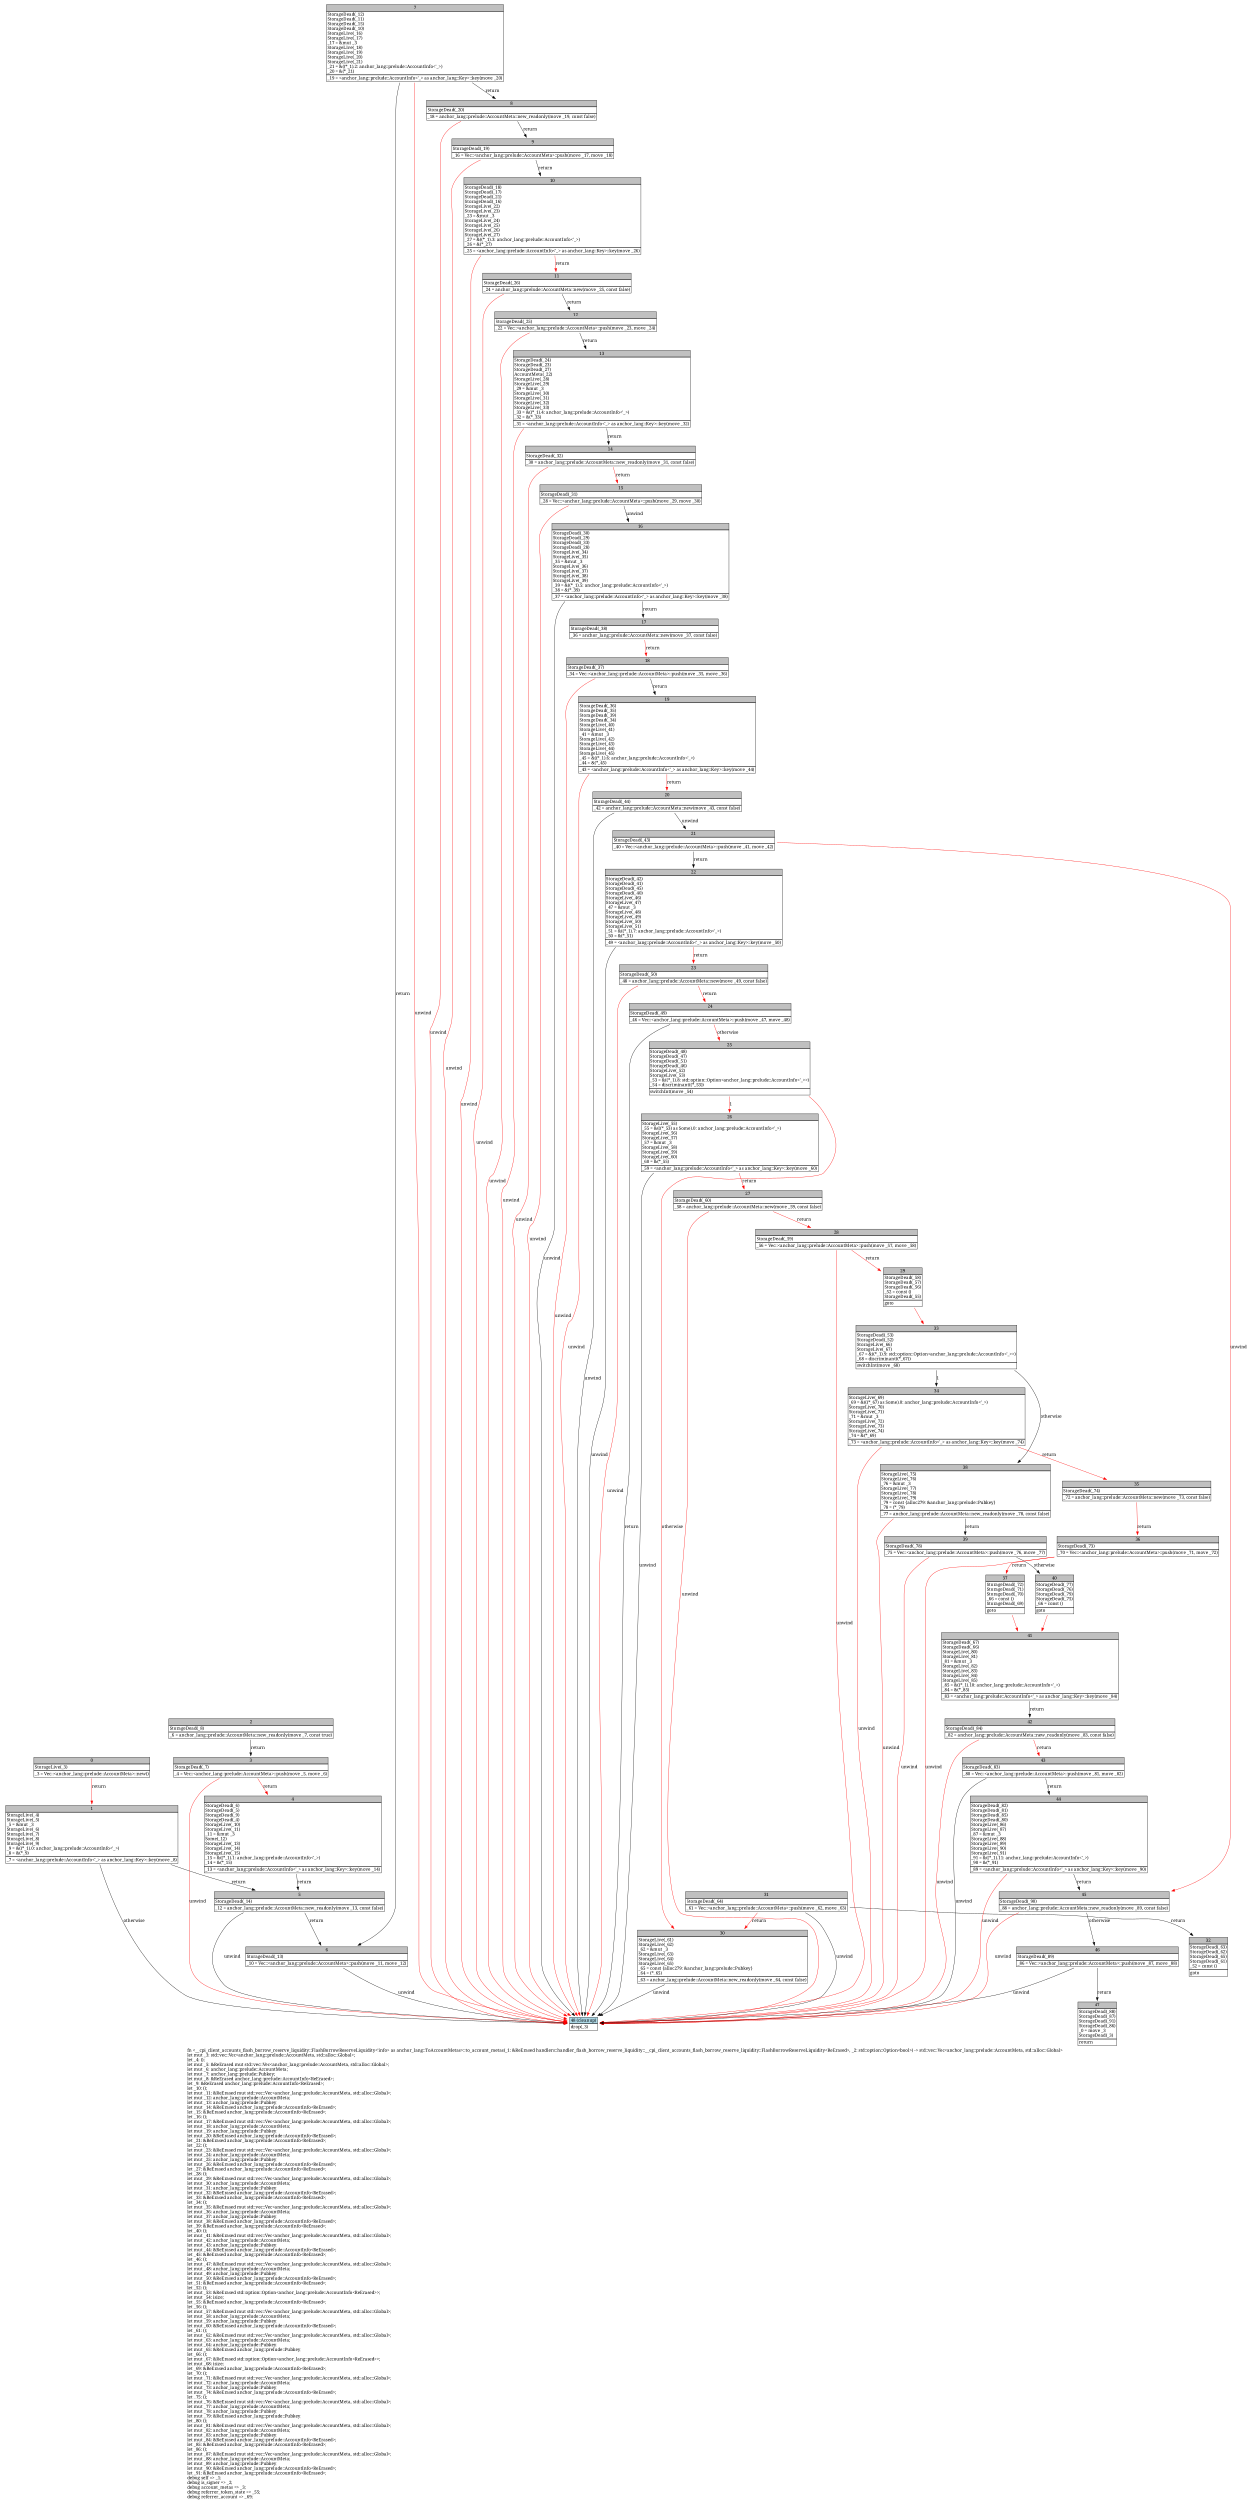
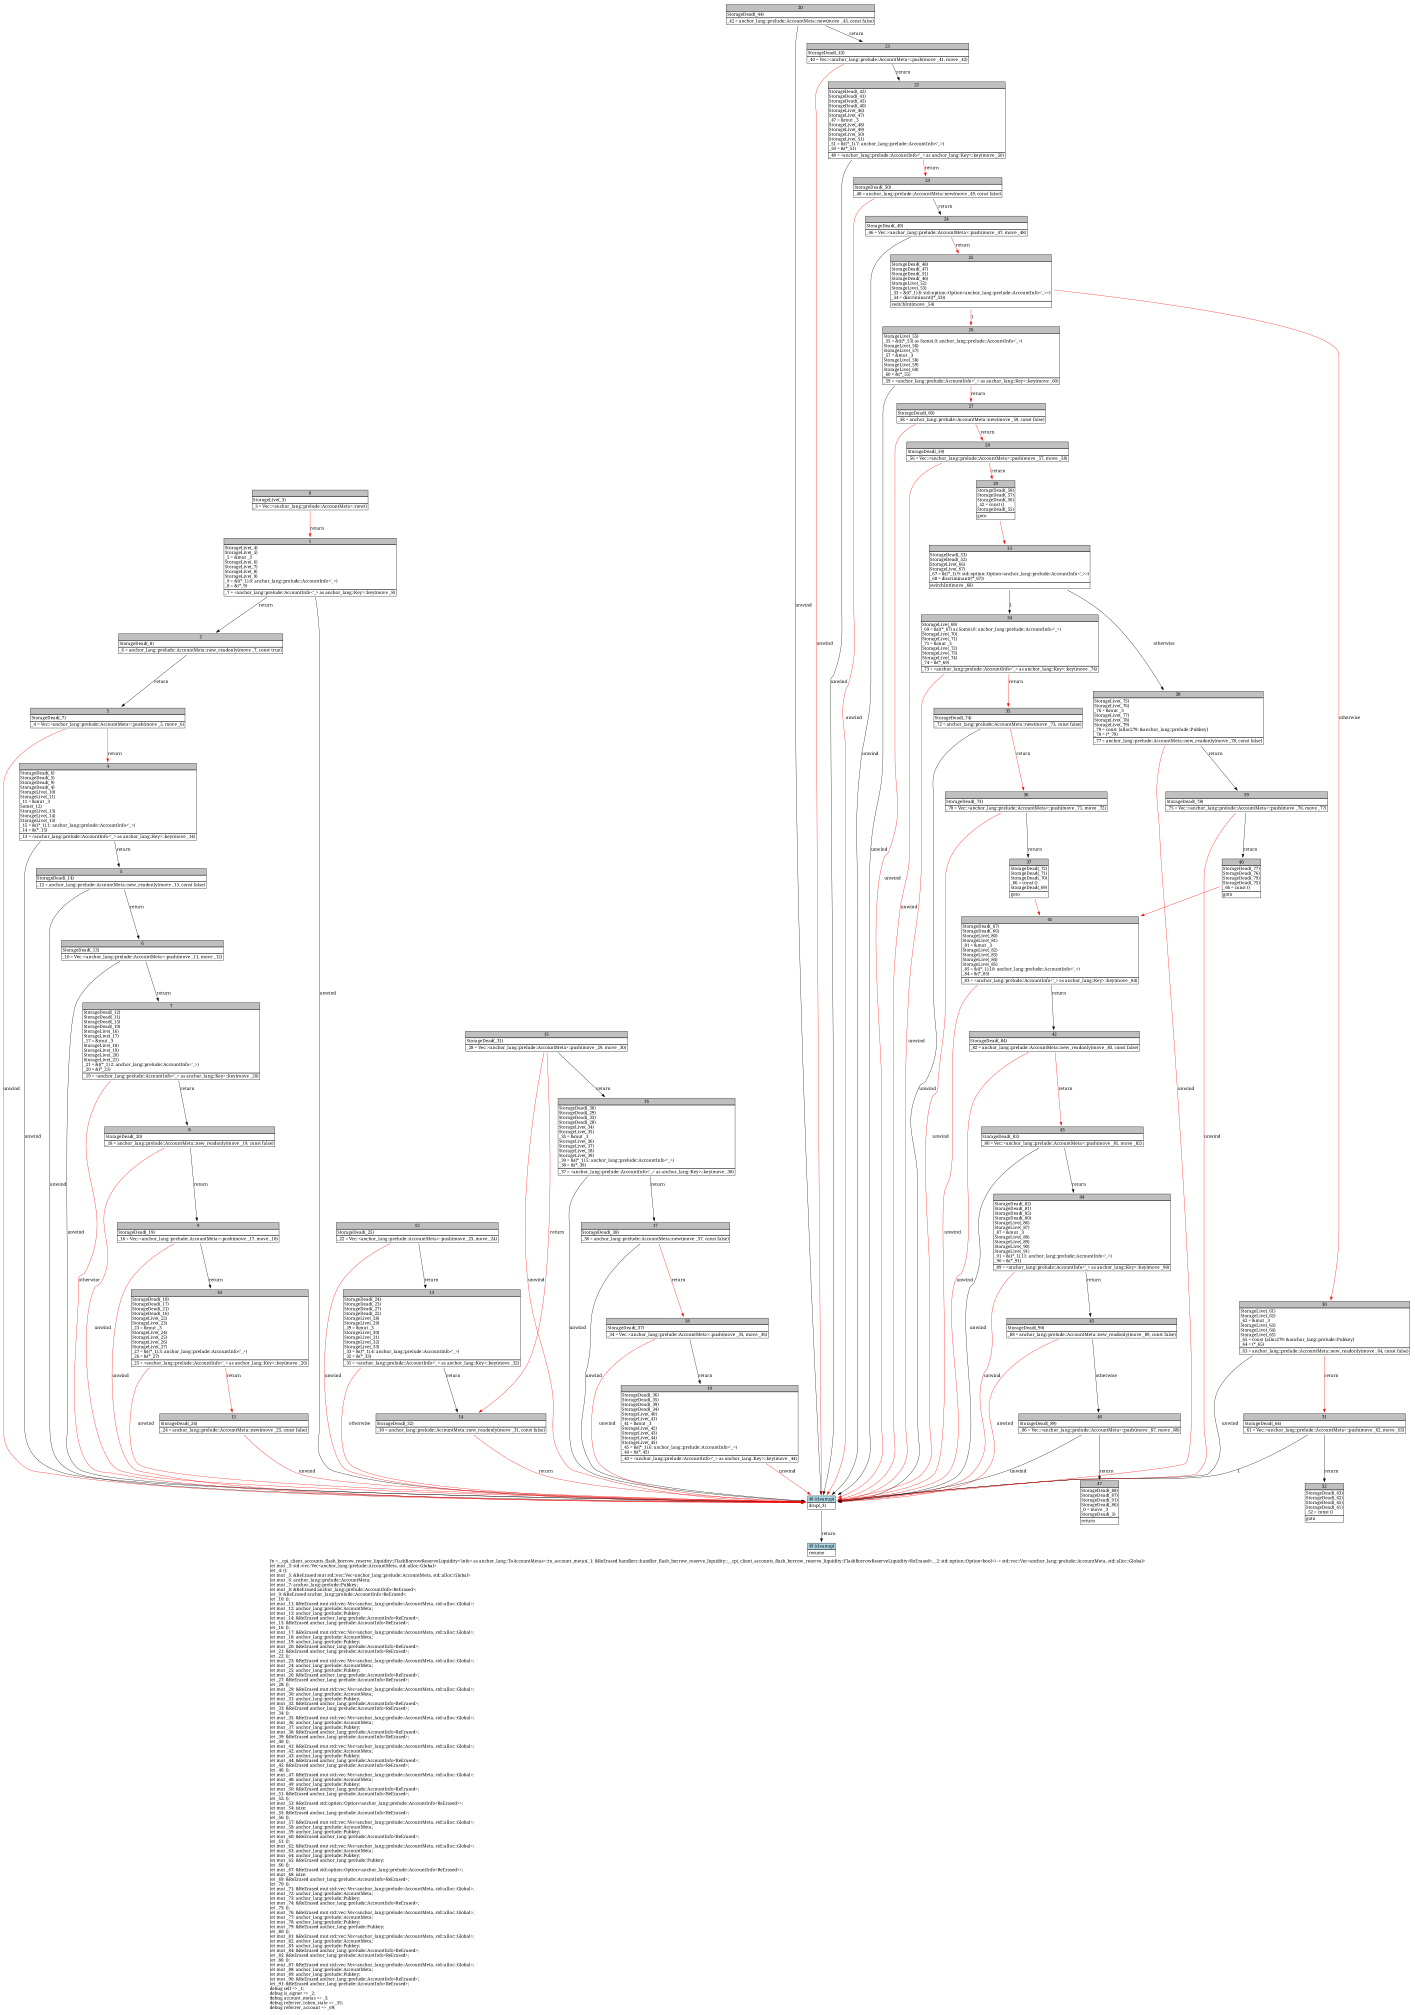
edge "11" -> "12": removed, label "return"
node "13": text "AccountMeta(_22)" -> "StorageDead(_22)"
edge "14" -> "15": reversed
edge "15" -> "16": label "unwind" -> "return"
node "16": text "StorageLive(_38)" -> "StorageLive(_18)"
edge "19" -> "20": removed, label "return"
edge "20" -> "21": label "unwind" -> "return"
edge "23" -> "24": color red -> black
edge "7" -> "48 (cleanup)": label "unwind" -> "otherwise"
edge "7" -> "6": reversed
edge "24" -> "25": label "otherwise" -> "return"
edge "35" -> "48 (cleanup)": added, label "unwind"
edge "21" -> "45": now "21" -> "48 (cleanup)"
edge "13" -> "48 (cleanup)": label "unwind" -> "otherwise"
edge "14" -> "48 (cleanup)": label "unwind" -> "return"
edge "41" -> "48 (cleanup)": added, label "unwind"
edge "17" -> "48 (cleanup)": added, label "unwind"
edge "4" -> "48 (cleanup)": added, label "unwind"
edge "24" -> "48 (cleanup)": label "return" -> "unwind"
node "49 (cleanup)": added
edge "36" -> "37": color red -> black
edge "39" -> "40": label "otherwise" -> "return"
edge "1" -> "5": now "1" -> "2"
edge "31" -> "30": reversed
edge "1" -> "48 (cleanup)": label "otherwise" -> "unwind"
edge "31" -> "48 (cleanup)": label "unwind" -> "1"
